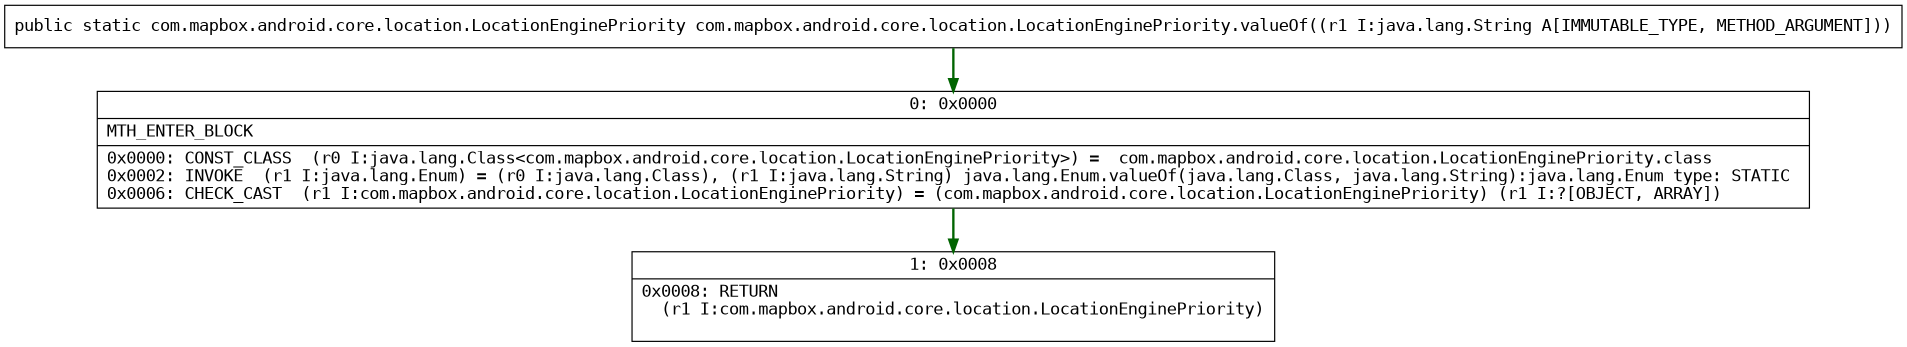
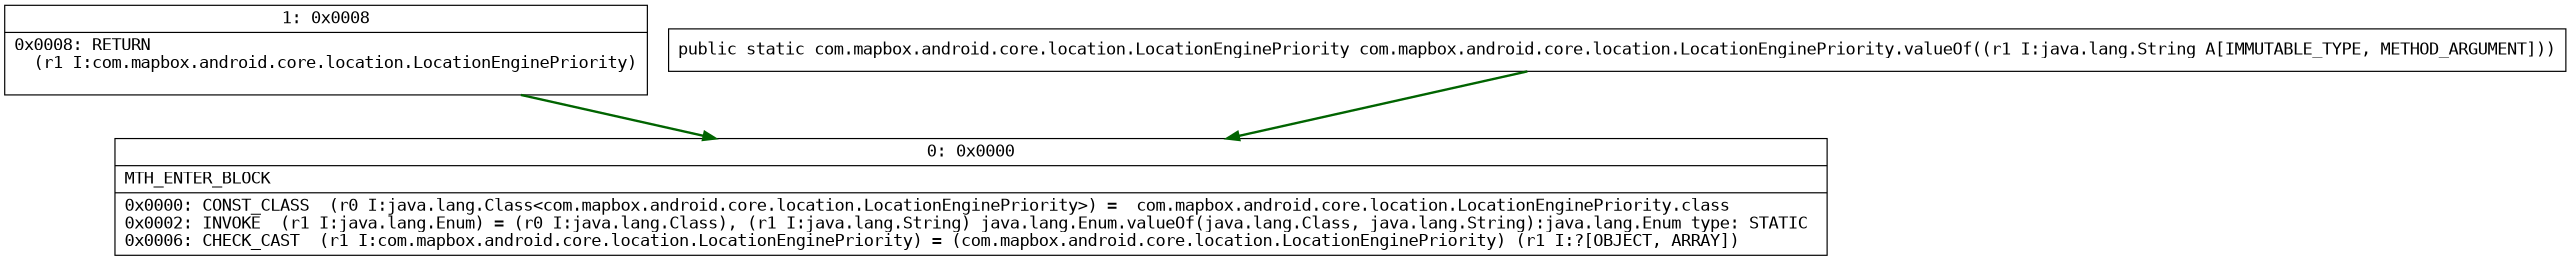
edge "0: 0x0000" -> "1: 0x0008": reversed
